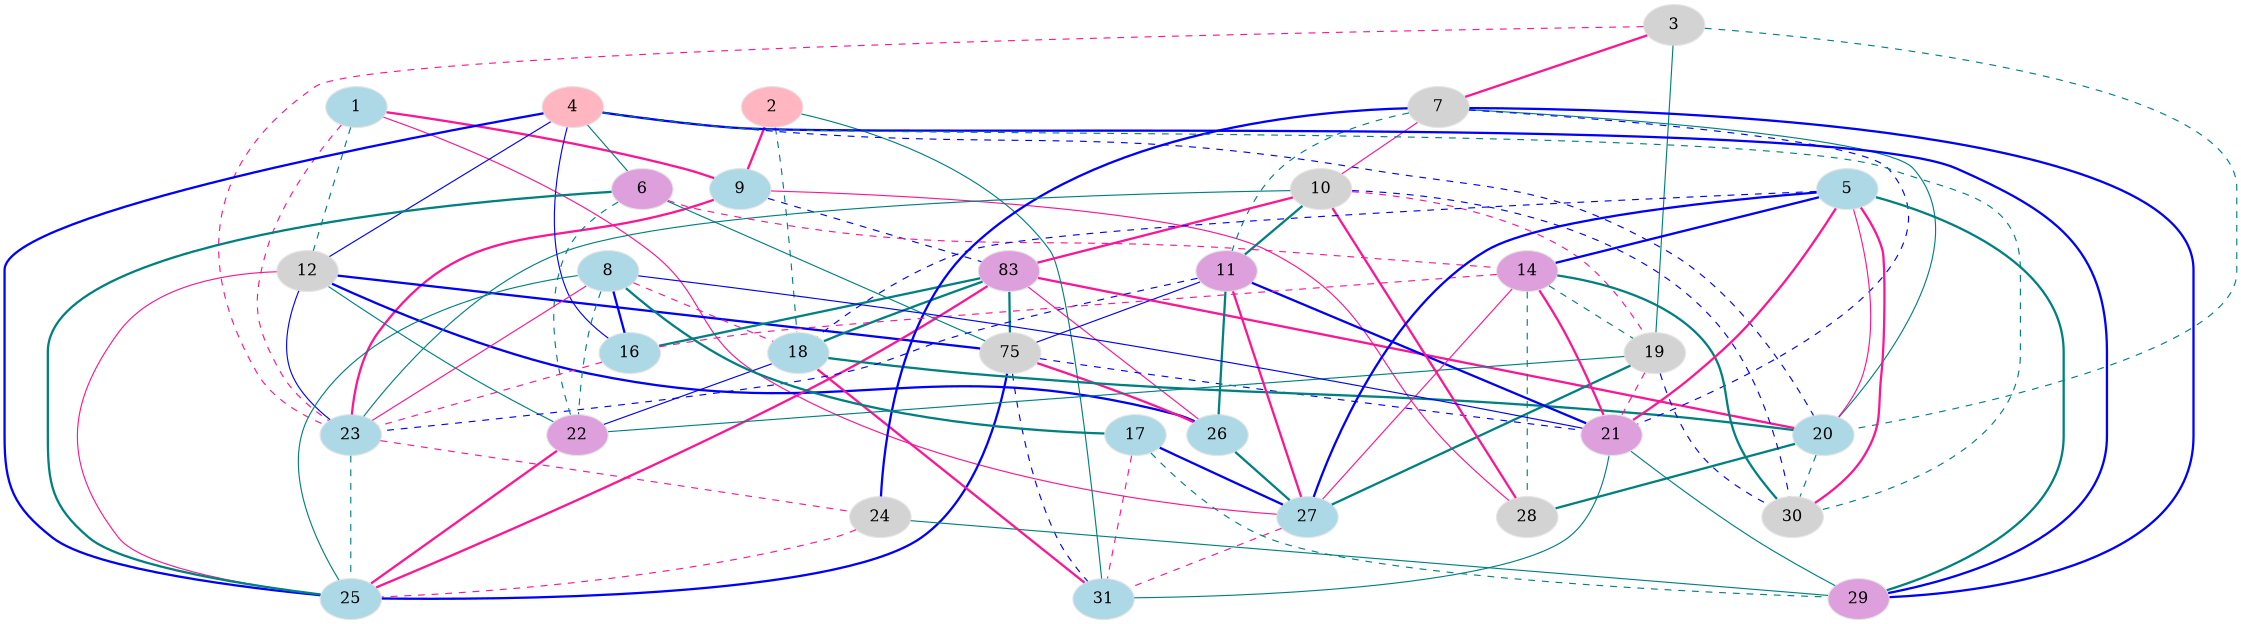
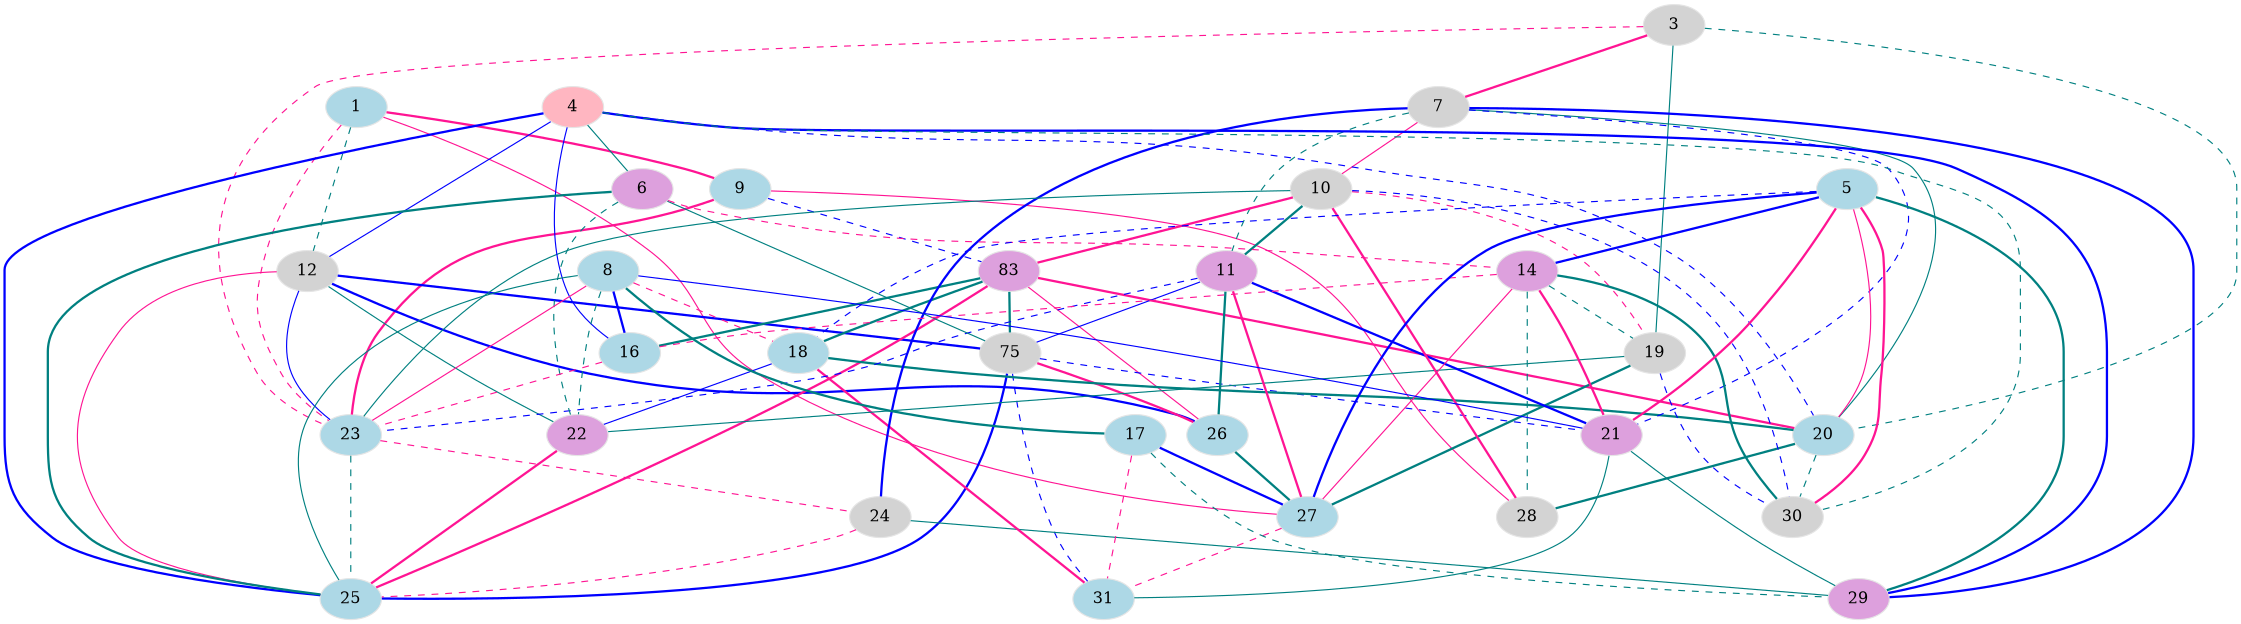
node "2": removed
edge "19" -- "21": removed
